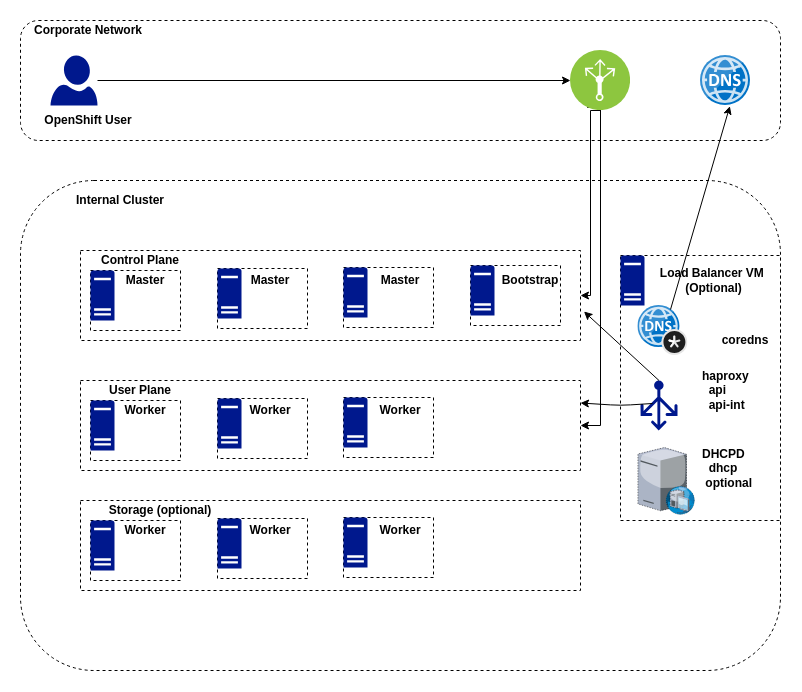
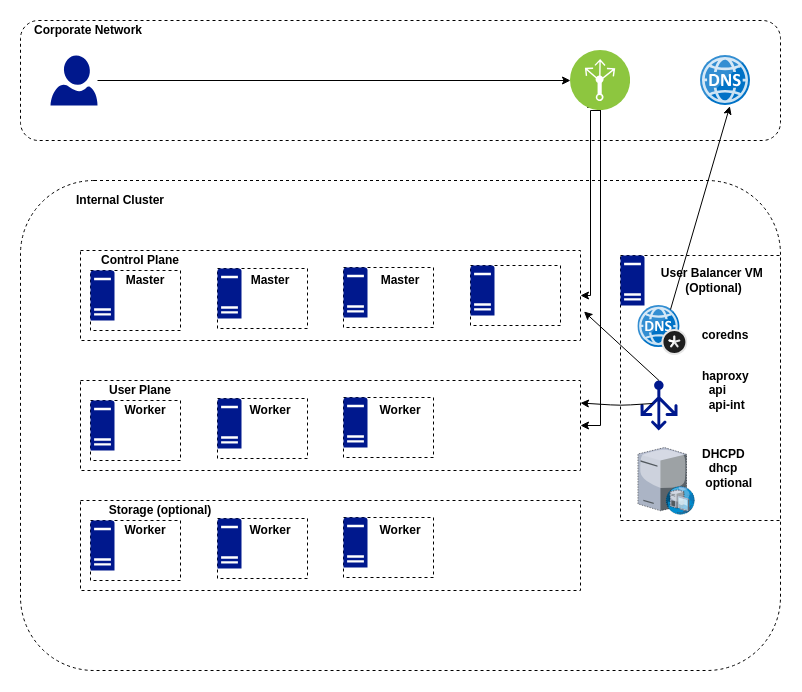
node "OpenShift User": removed
node "Bootstrap": removed
node "Load Balancer VM (Optional)": label "Load Balancer VM (Optional)" -> "User Balancer VM (Optional)"
node "coredns": moved (746, 341) -> (726, 336)
